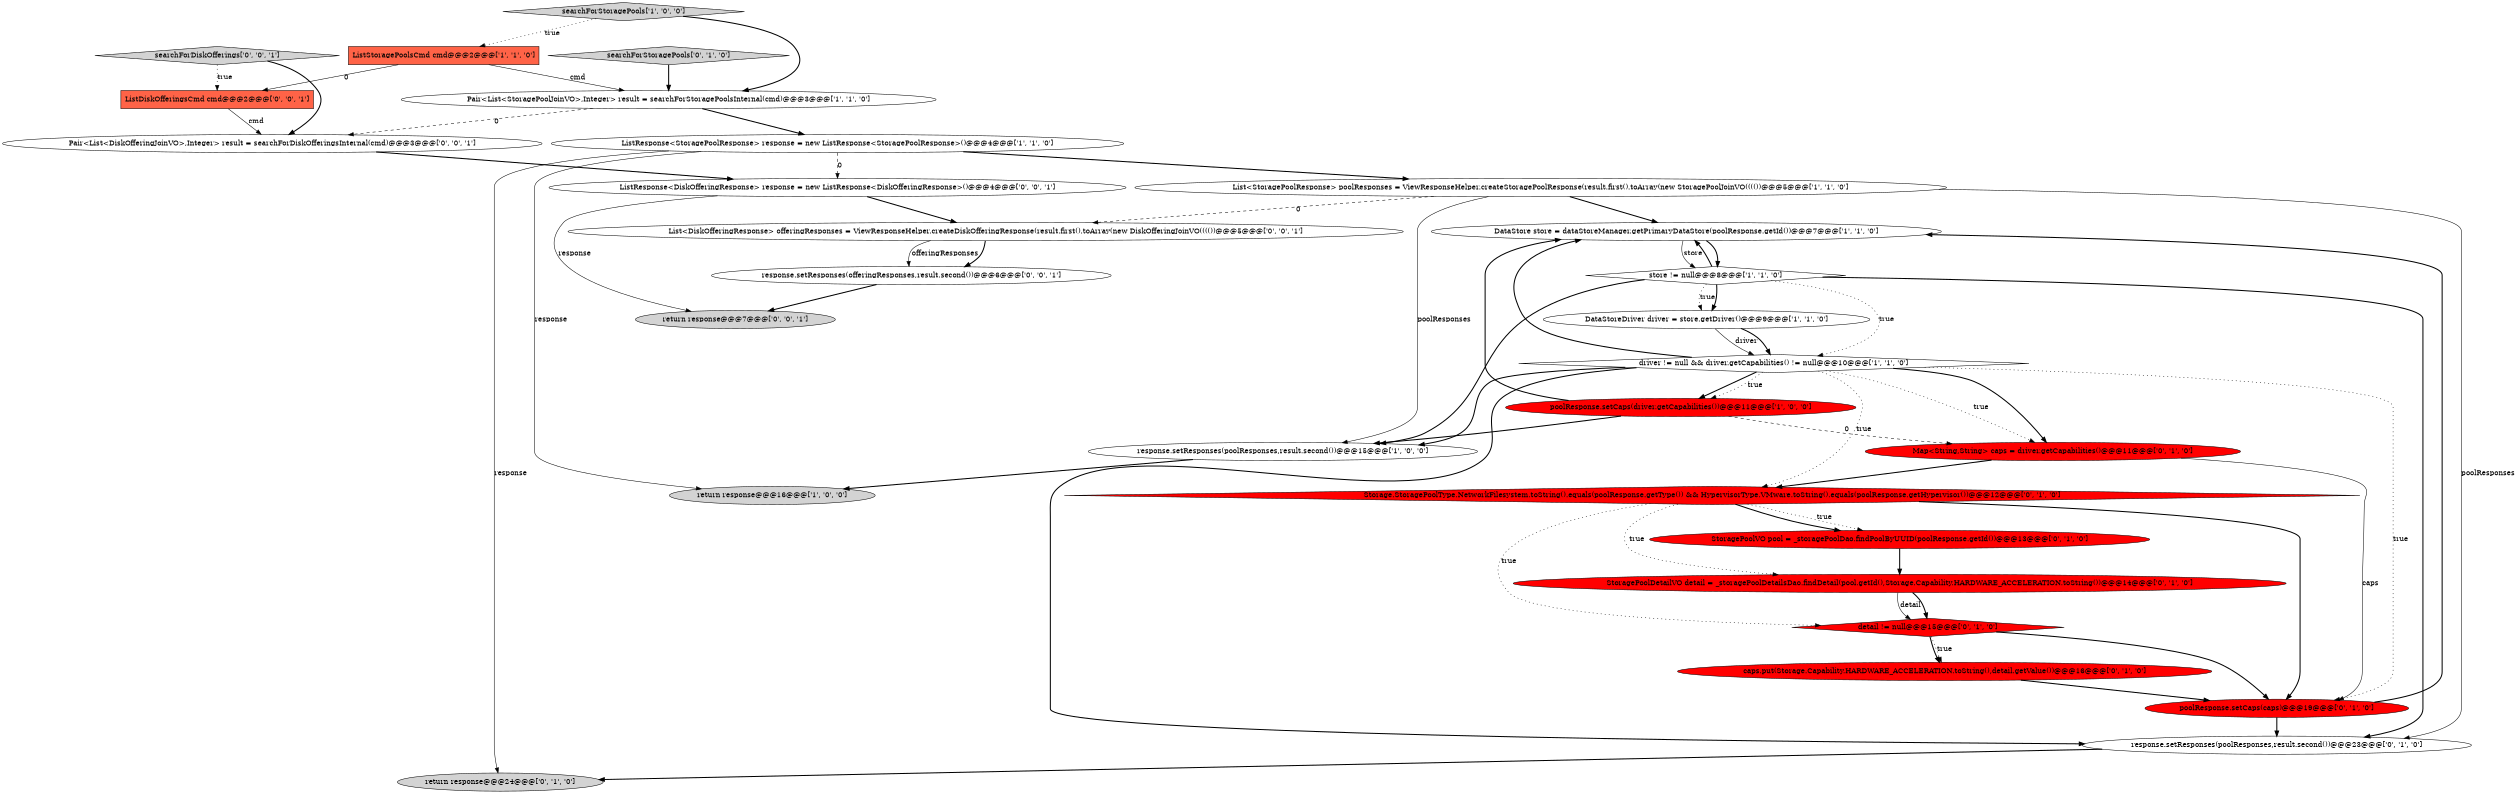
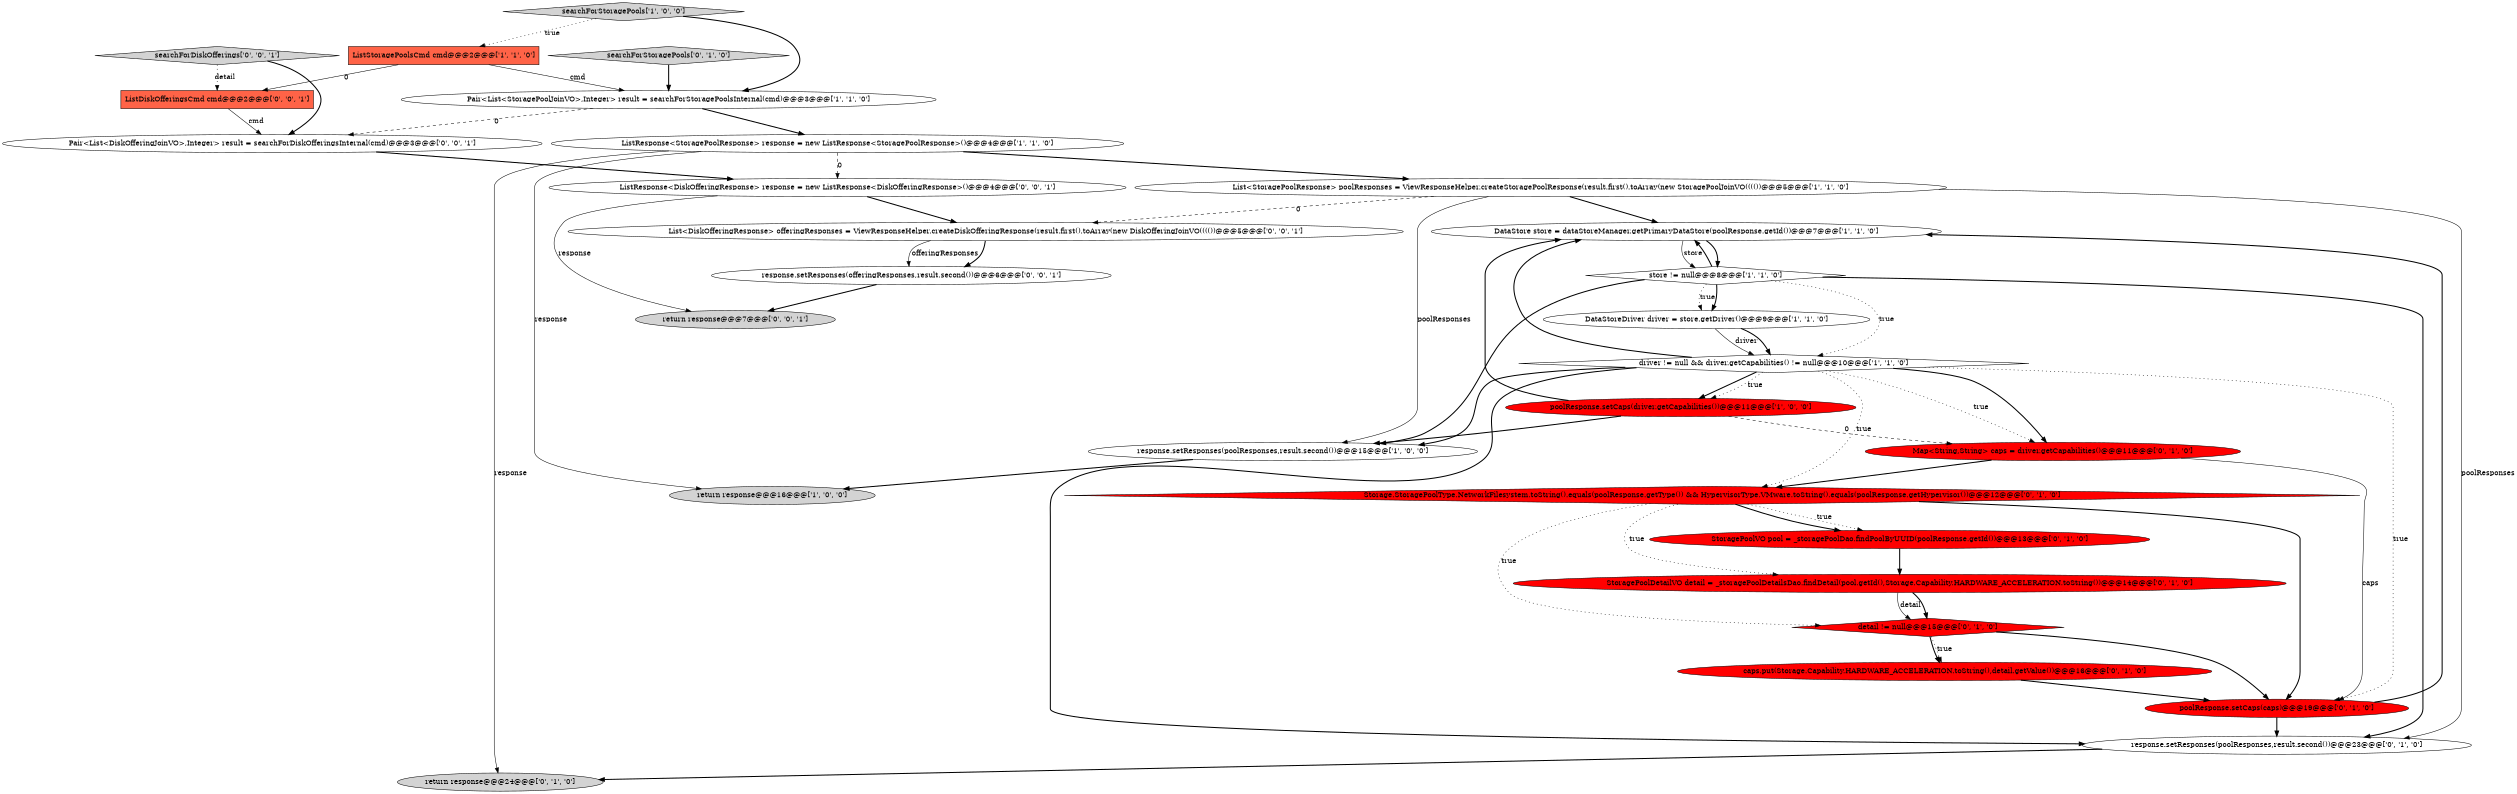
edge "searchForDiskOfferings['0', '0', '1']" -> "ListDiskOfferingsCmd cmd@@@2@@@['0', '0', '1']": label "true" -> "detail"
